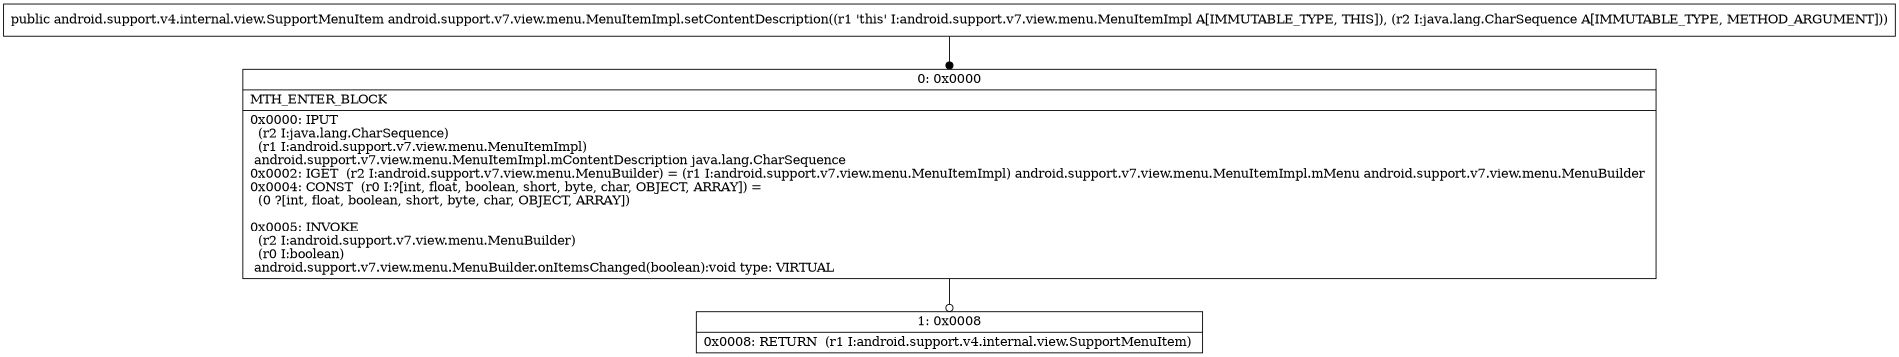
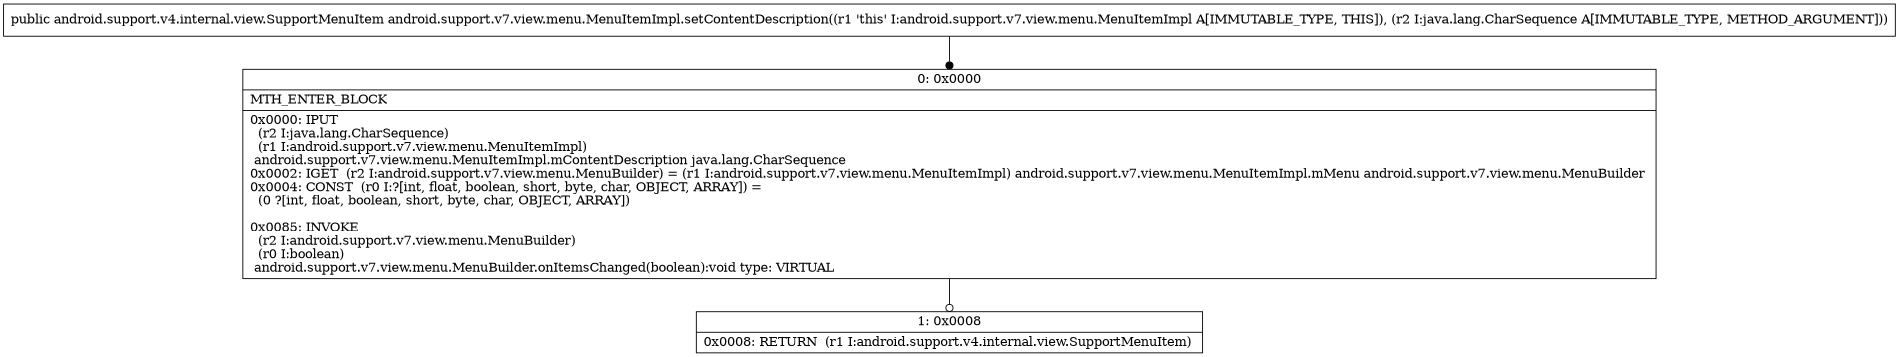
node "0: 0x0000": text "0x0005: INVOKE" -> "0x0085: INVOKE"
